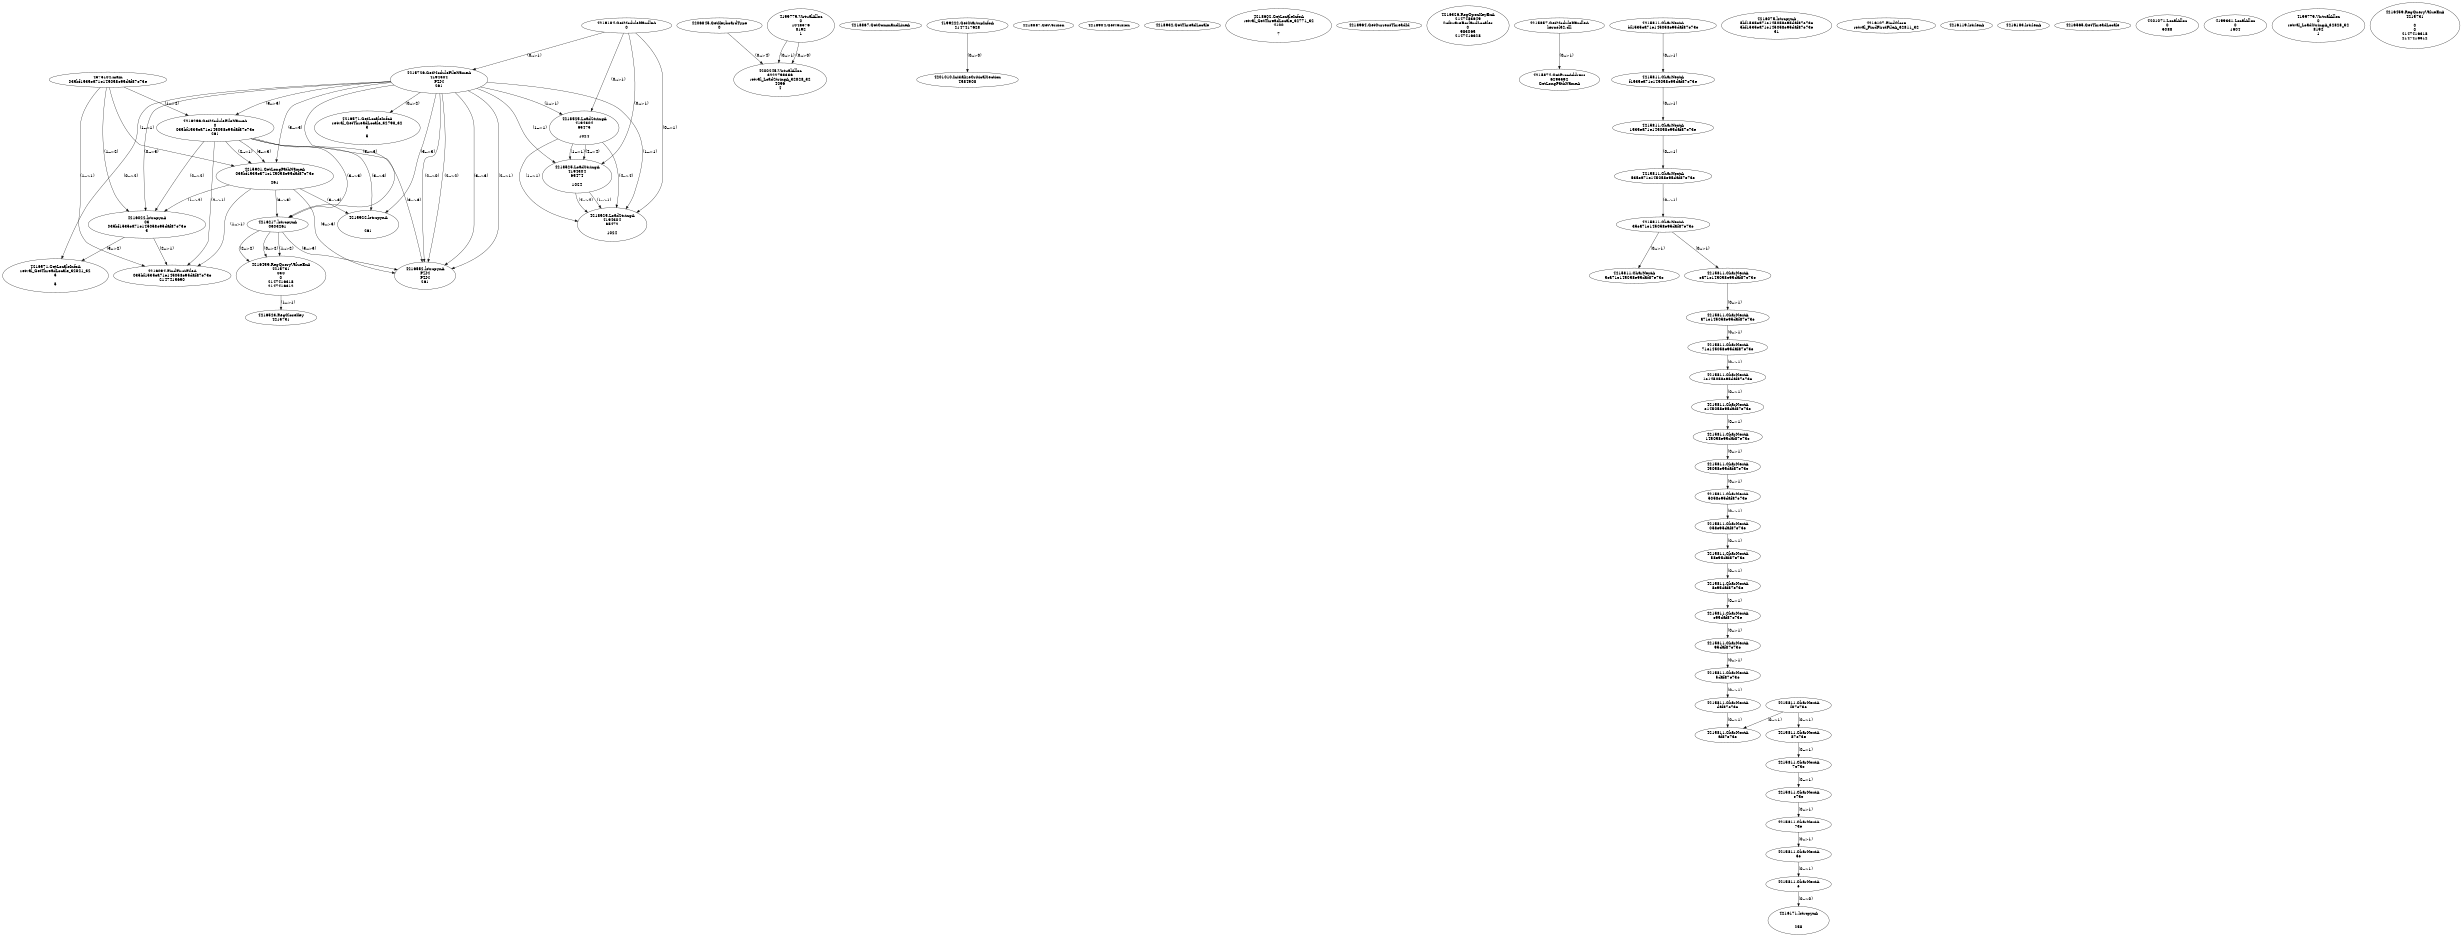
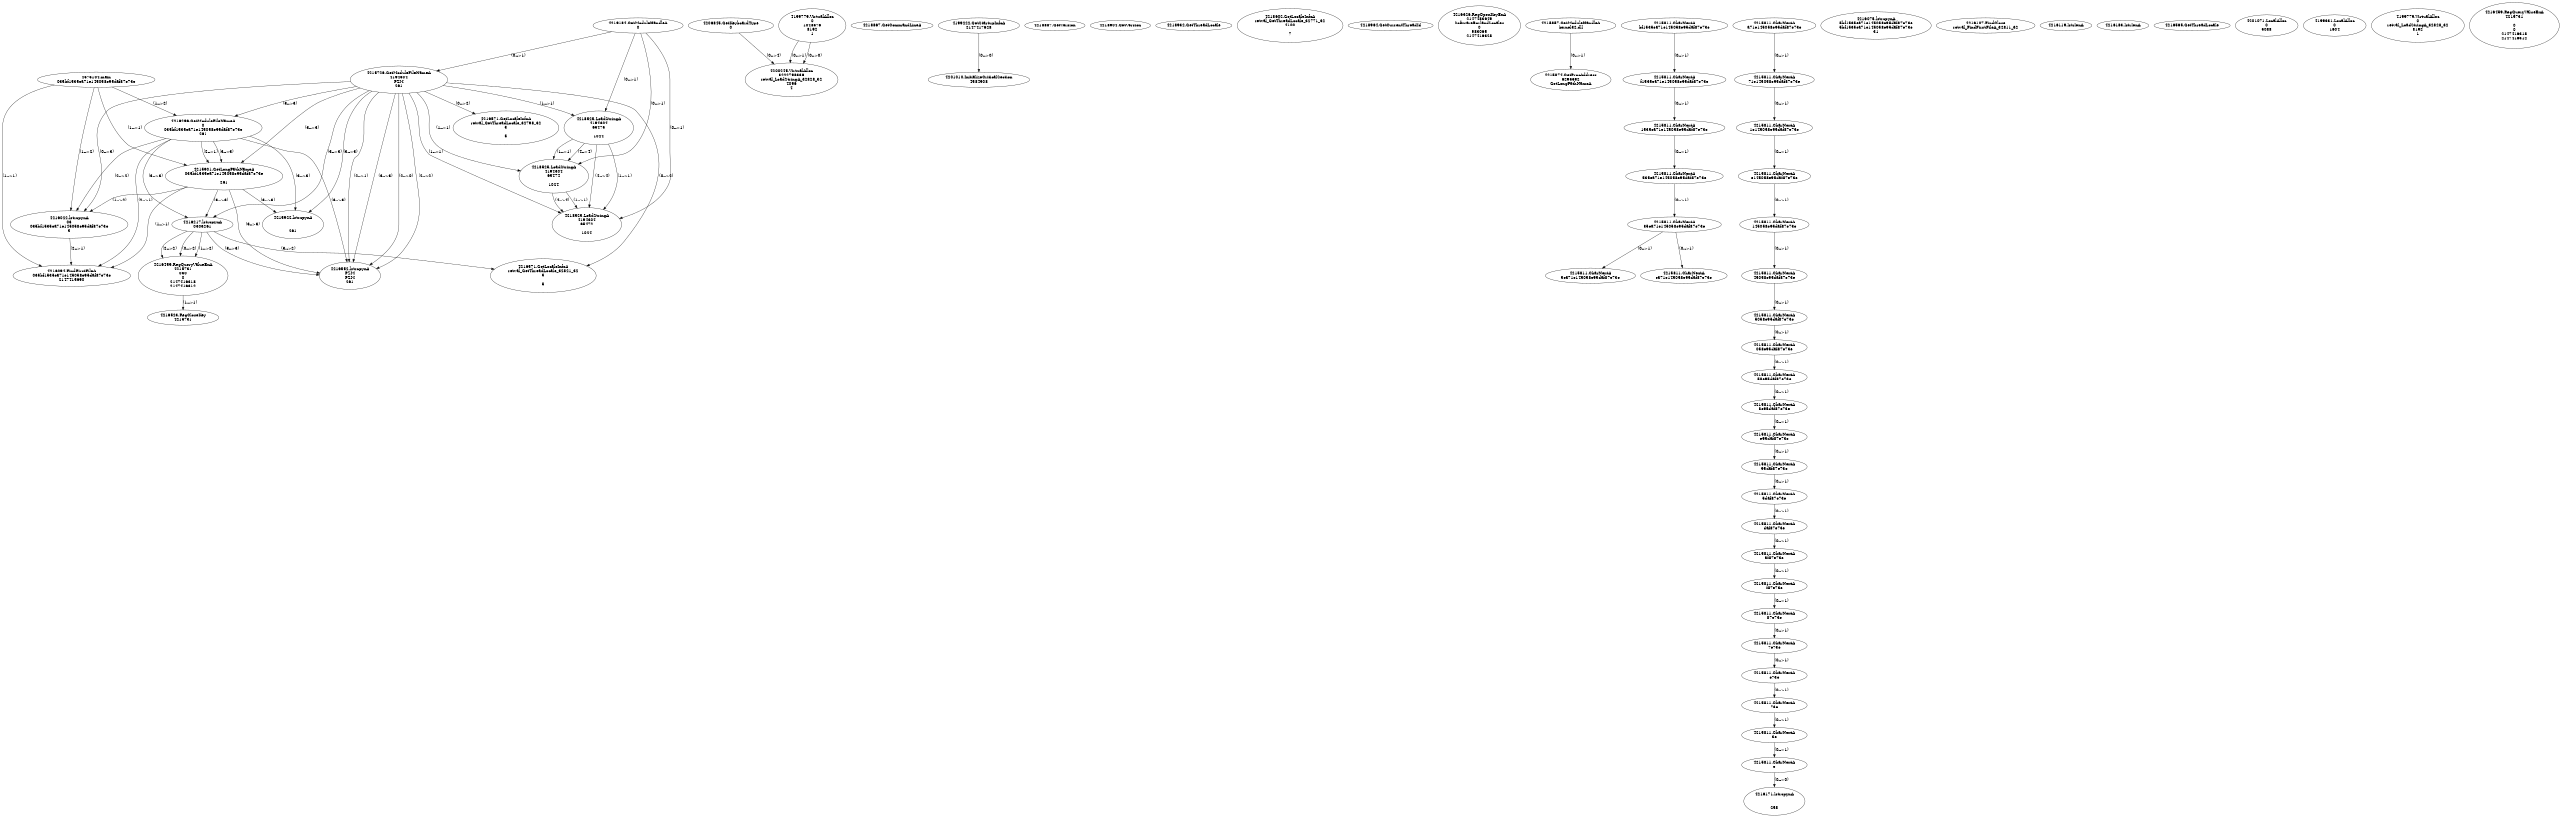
edge "4216022.lstrcpynA 03 035bf1535ea71e145058e95daf87e73e 3" -> "4216571.GetLocaleInfoA retval_GetThreadLocale_32821_32 3 5": now "4216217.lstrcpynA 0303261" -> "4216571.GetLocaleInfoA retval_GetThreadLocale_32821_32 3 5"
edge "4215811.CharNextA ea71e145058e95daf87e73e" -> "4215811.CharNextA a71e145058e95daf87e73e": removed, label "(0-->1)"
edge "4215811.CharNextA f87e73e" -> "4215811.CharNextA af87e73e": reversed
